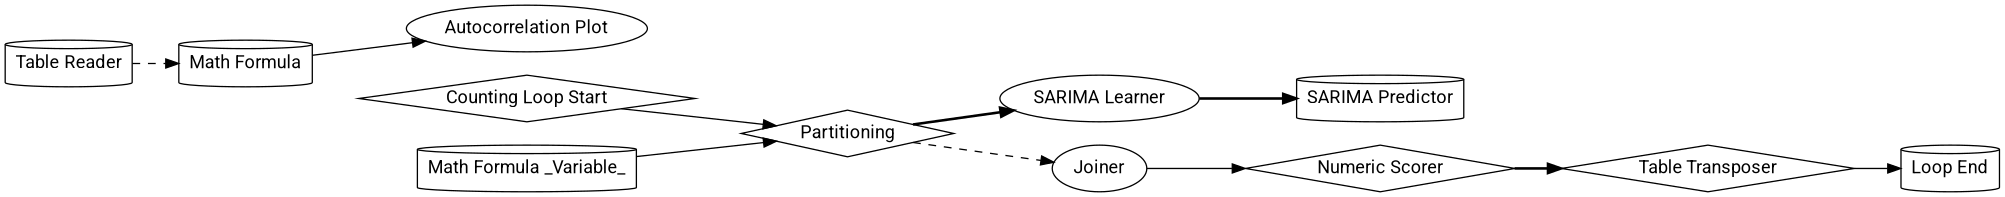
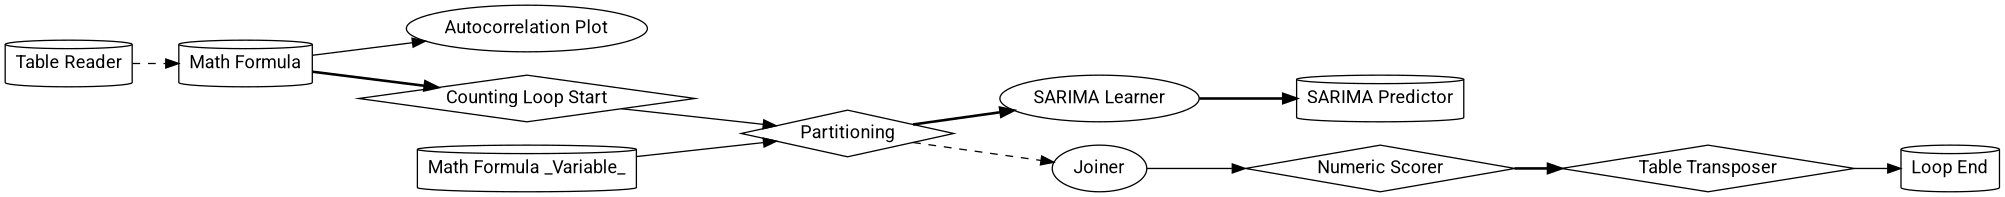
edge "Math Formula" -> "Counting Loop Start": added
